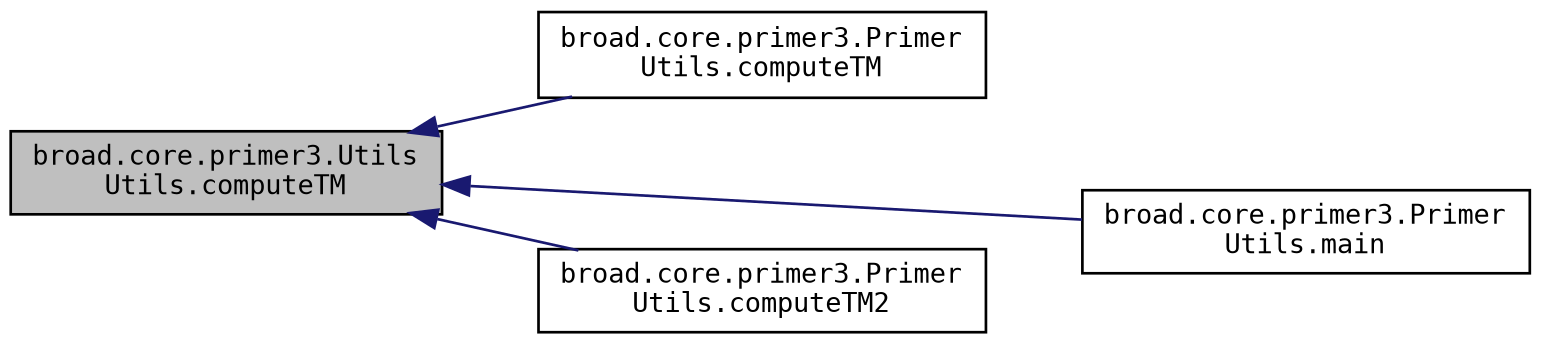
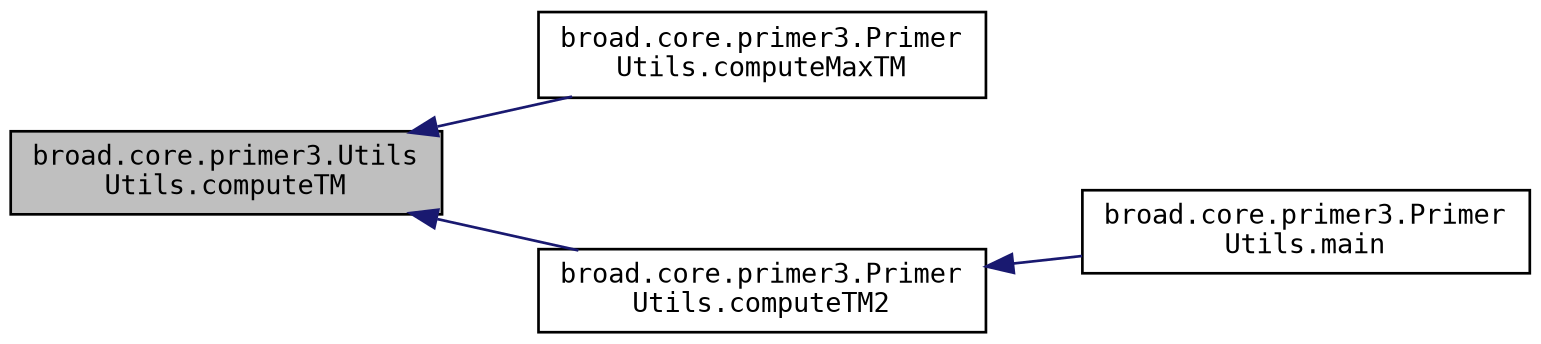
node "broad.core.primer3.Primer Utils.computeTM": label "broad.core.primer3.Primer Utils.computeTM" -> "broad.core.primer3.Primer Utils.computeMaxTM"
edge "broad.core.primer3.Primer Utils.main" -> "broad.core.primer3.Utils Utils.computeTM": now "broad.core.primer3.Primer Utils.main" -> "broad.core.primer3.Primer Utils.computeTM2"
